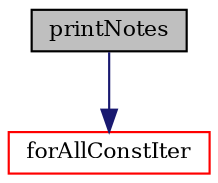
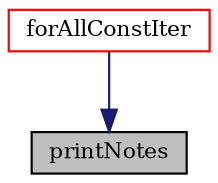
edge "printNotes" -> "forAllConstIter": reversed
